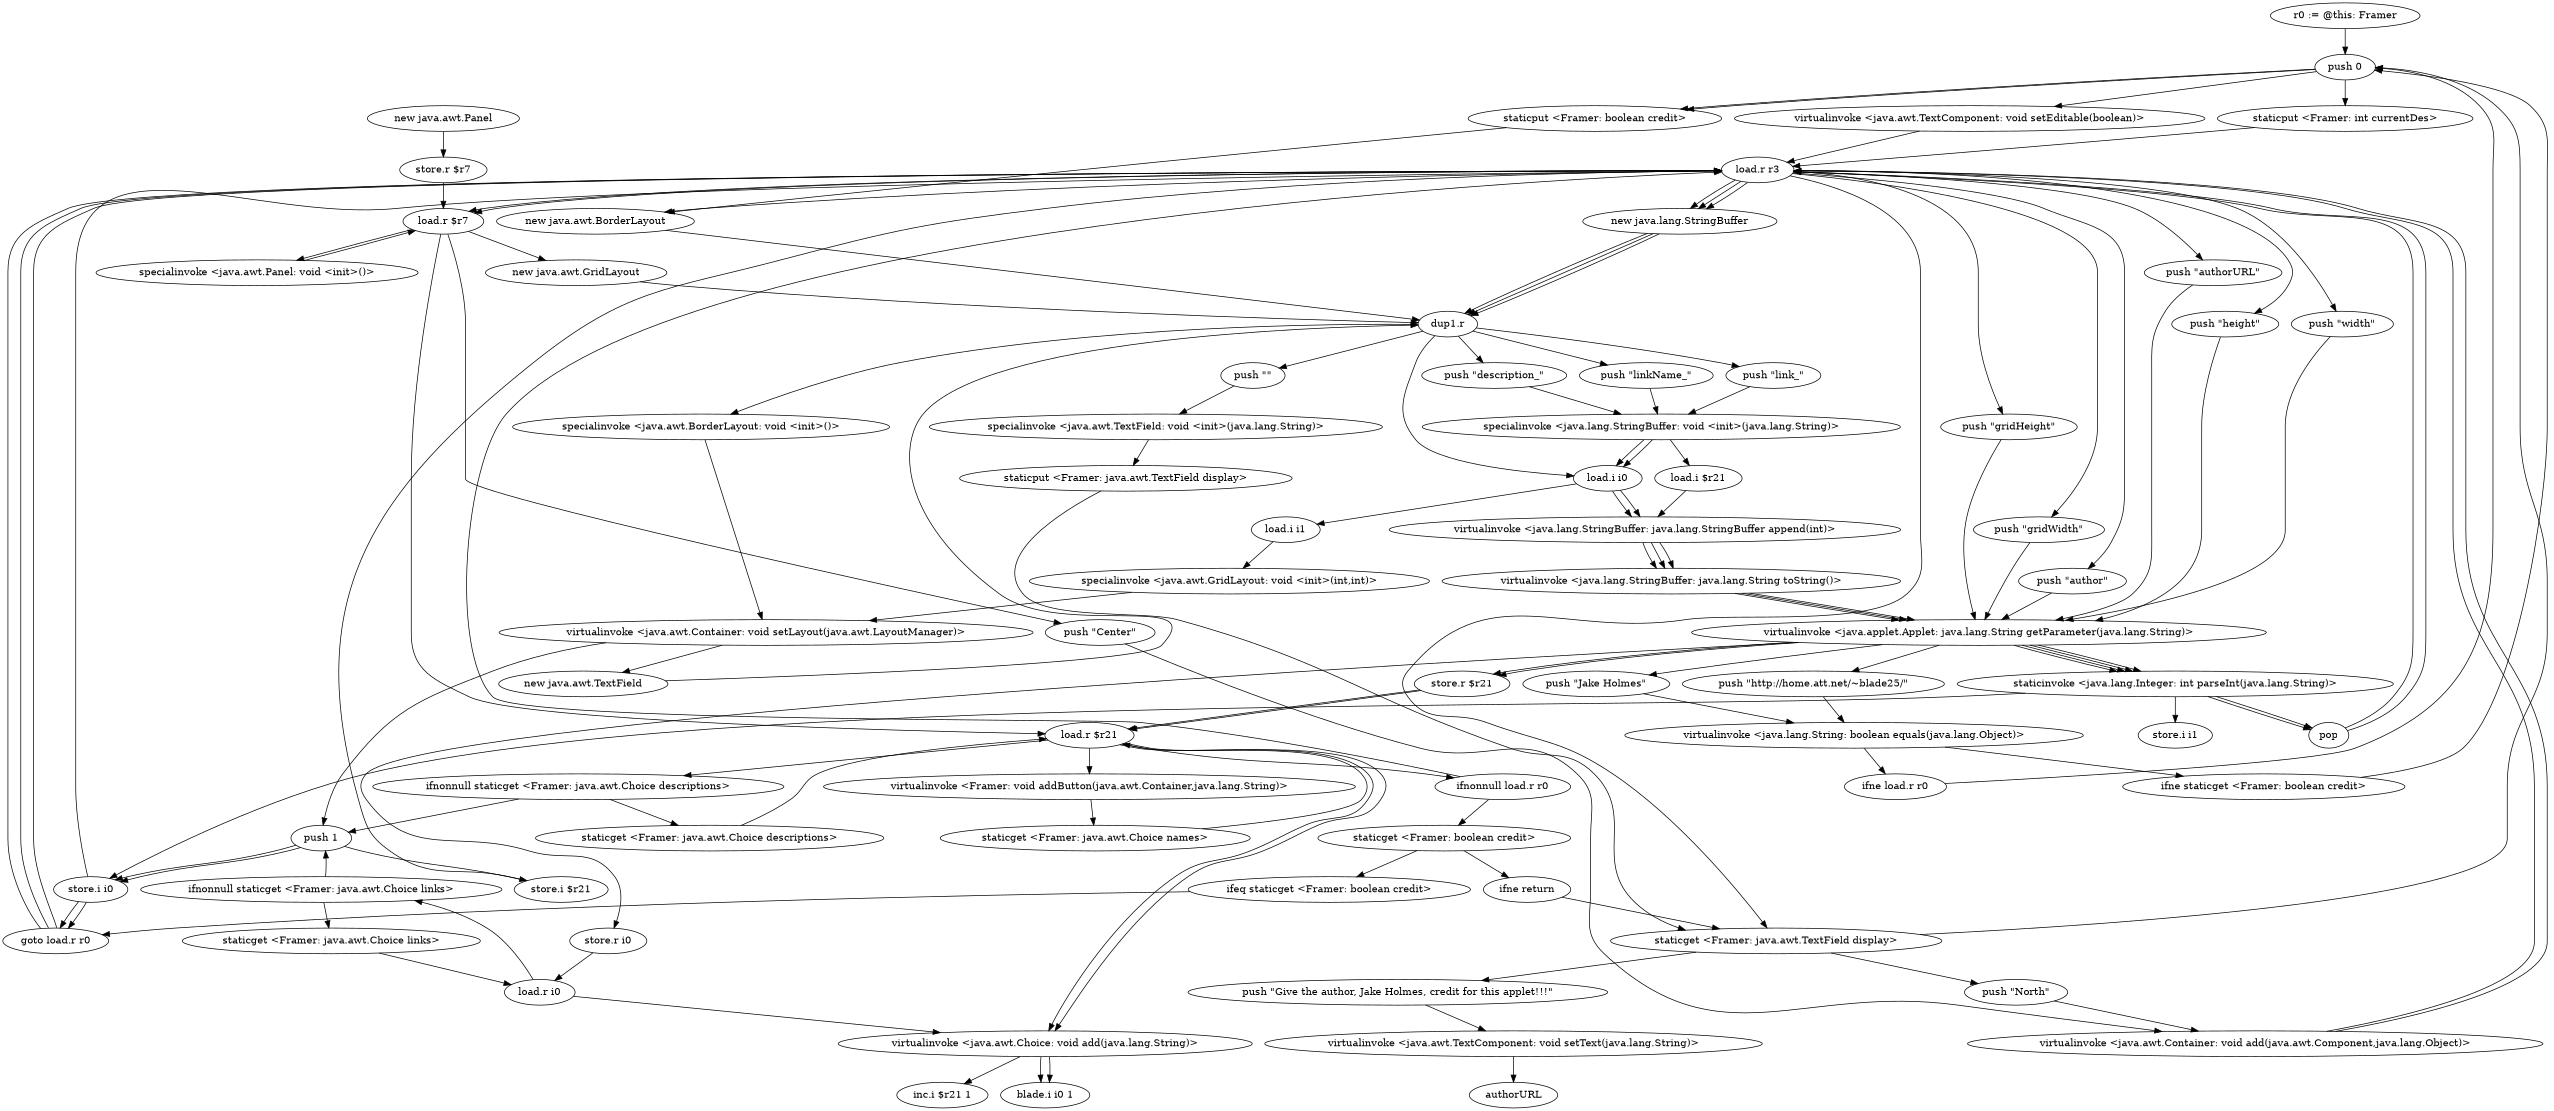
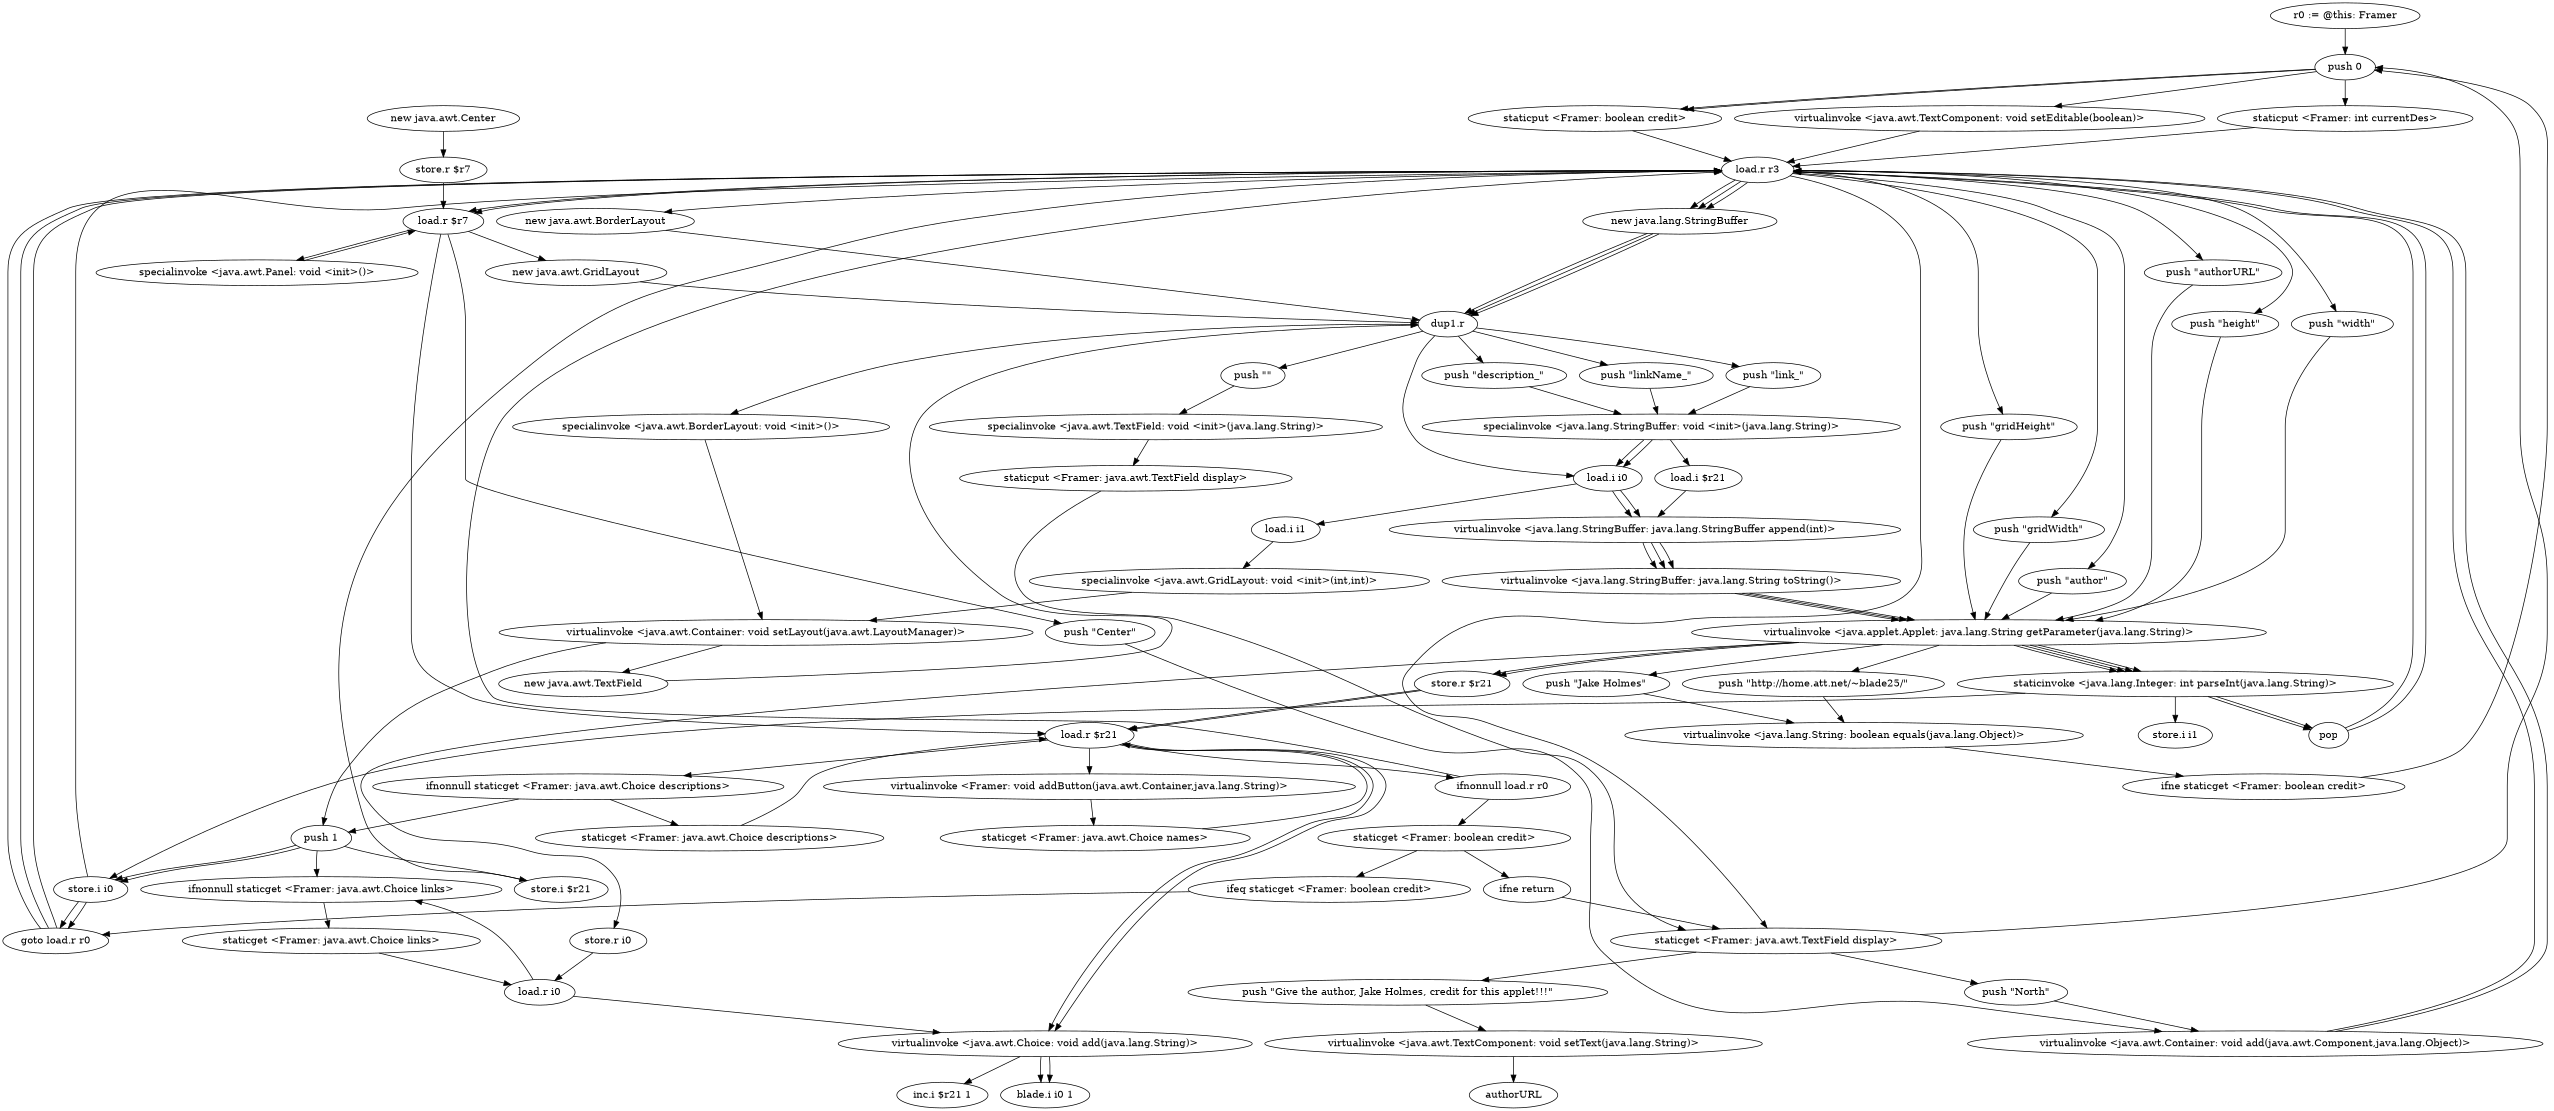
node "new java.awt.Panel": label "new java.awt.Panel" -> "new java.awt.Center"
edge "staticput <Framer: boolean credit>" -> "new java.awt.BorderLayout": now "staticput <Framer: boolean credit>" -> "load.r r3"
node "ifne load.r r0": removed
edge "ifnonnull staticget <Framer: java.awt.Choice links>" -> "push 1": reversed
